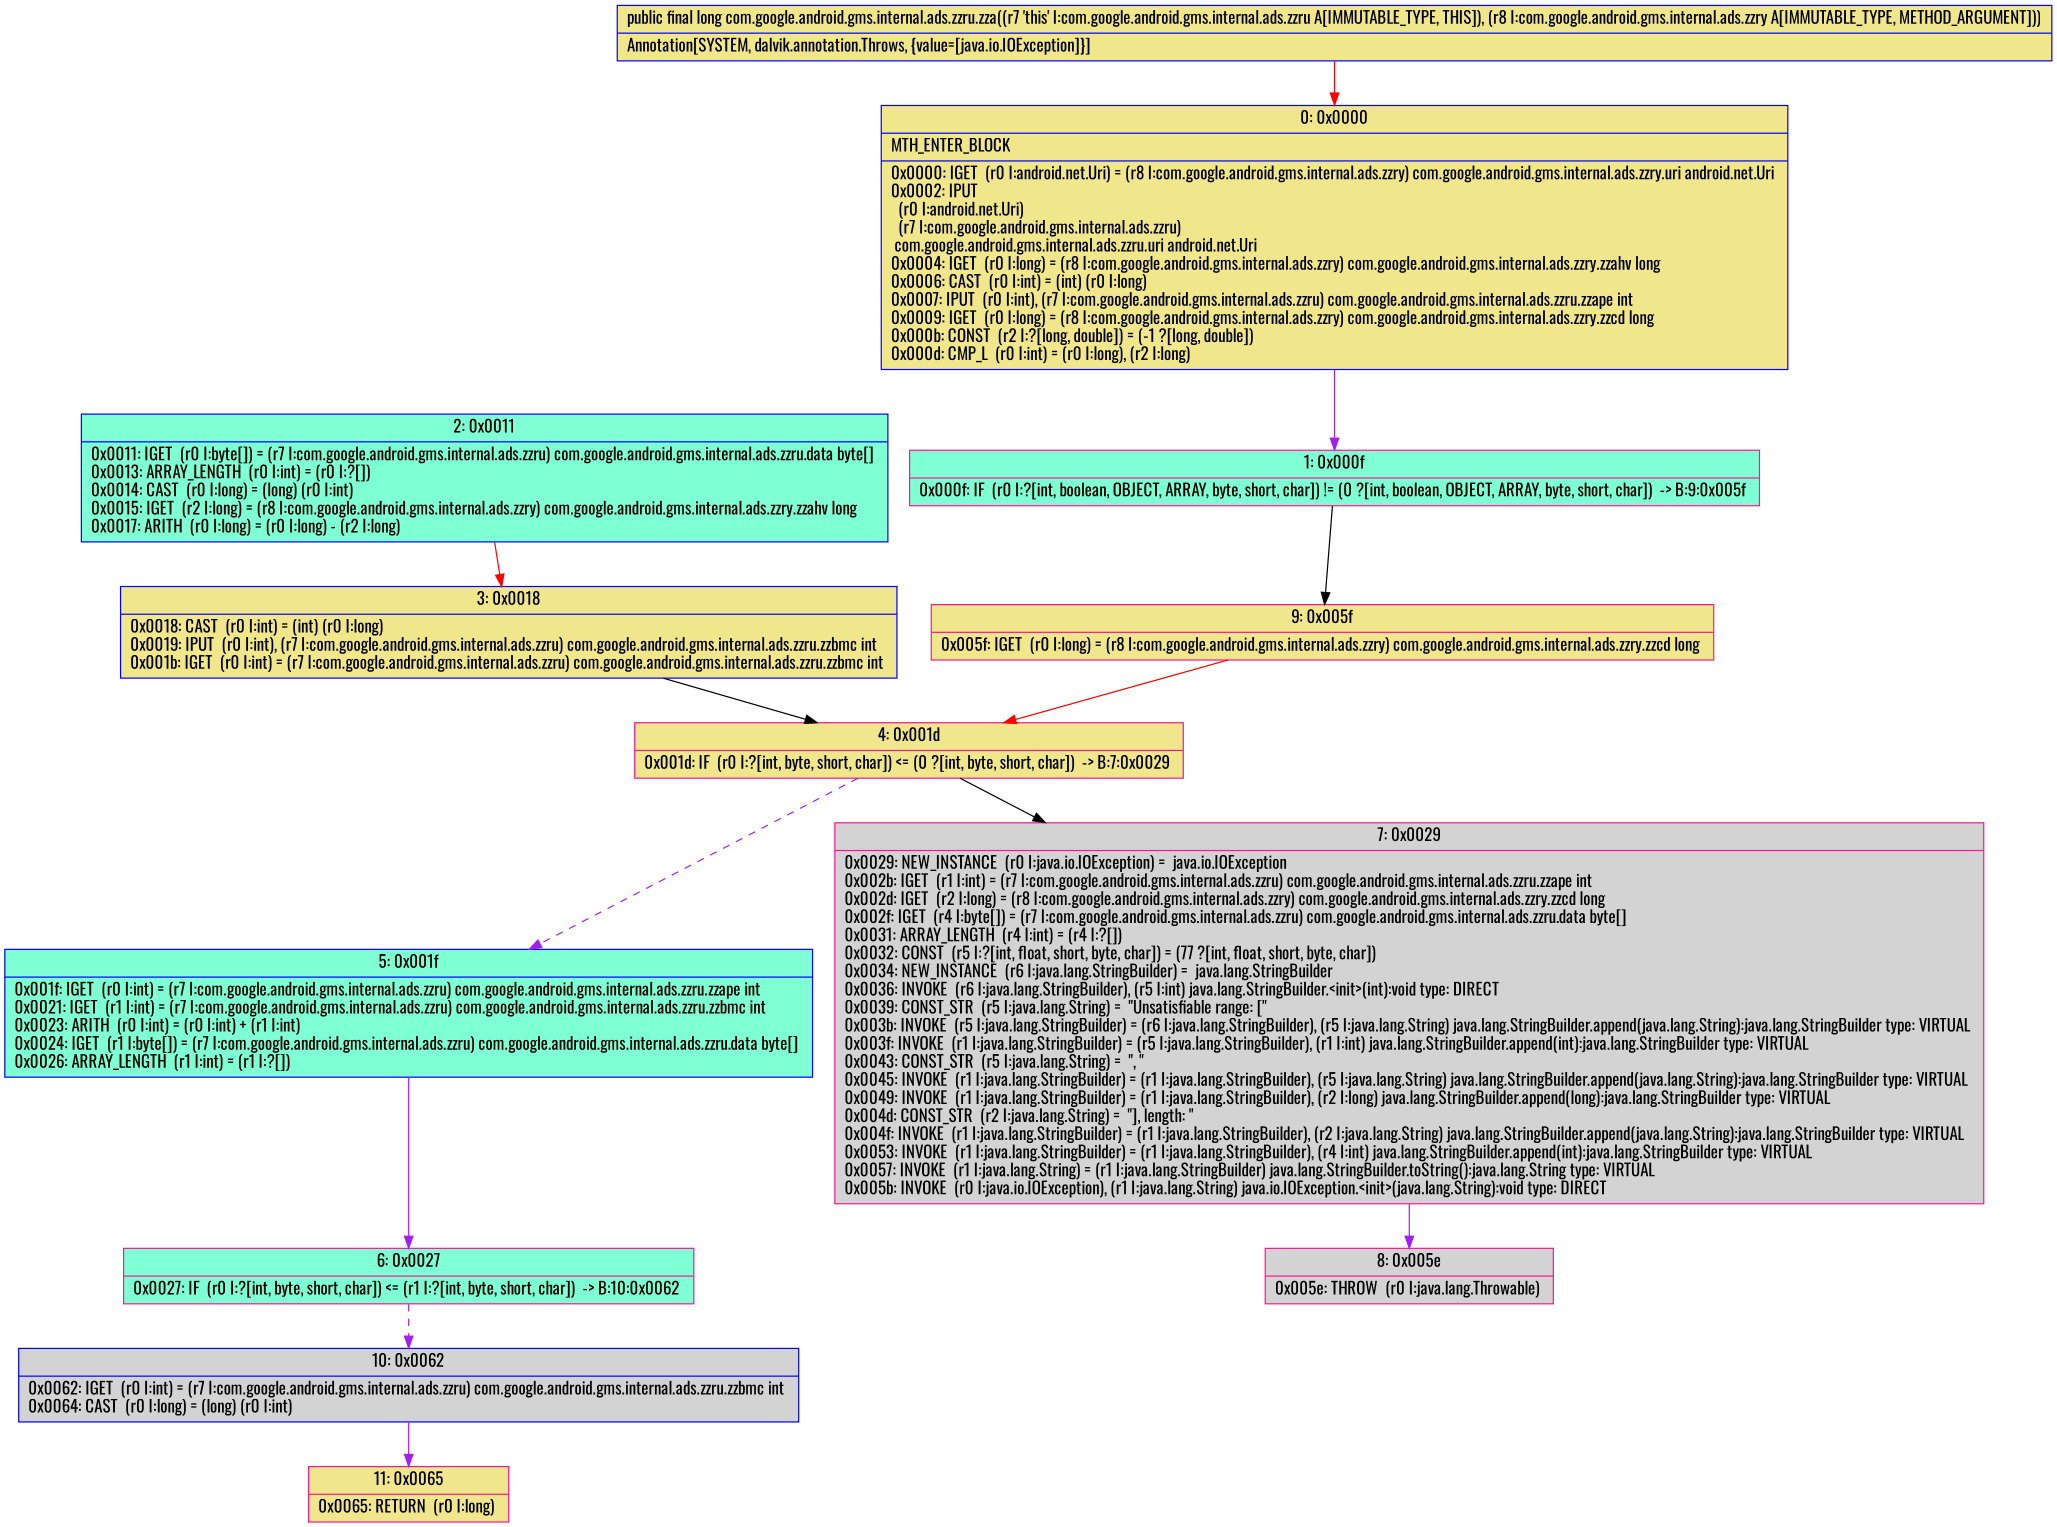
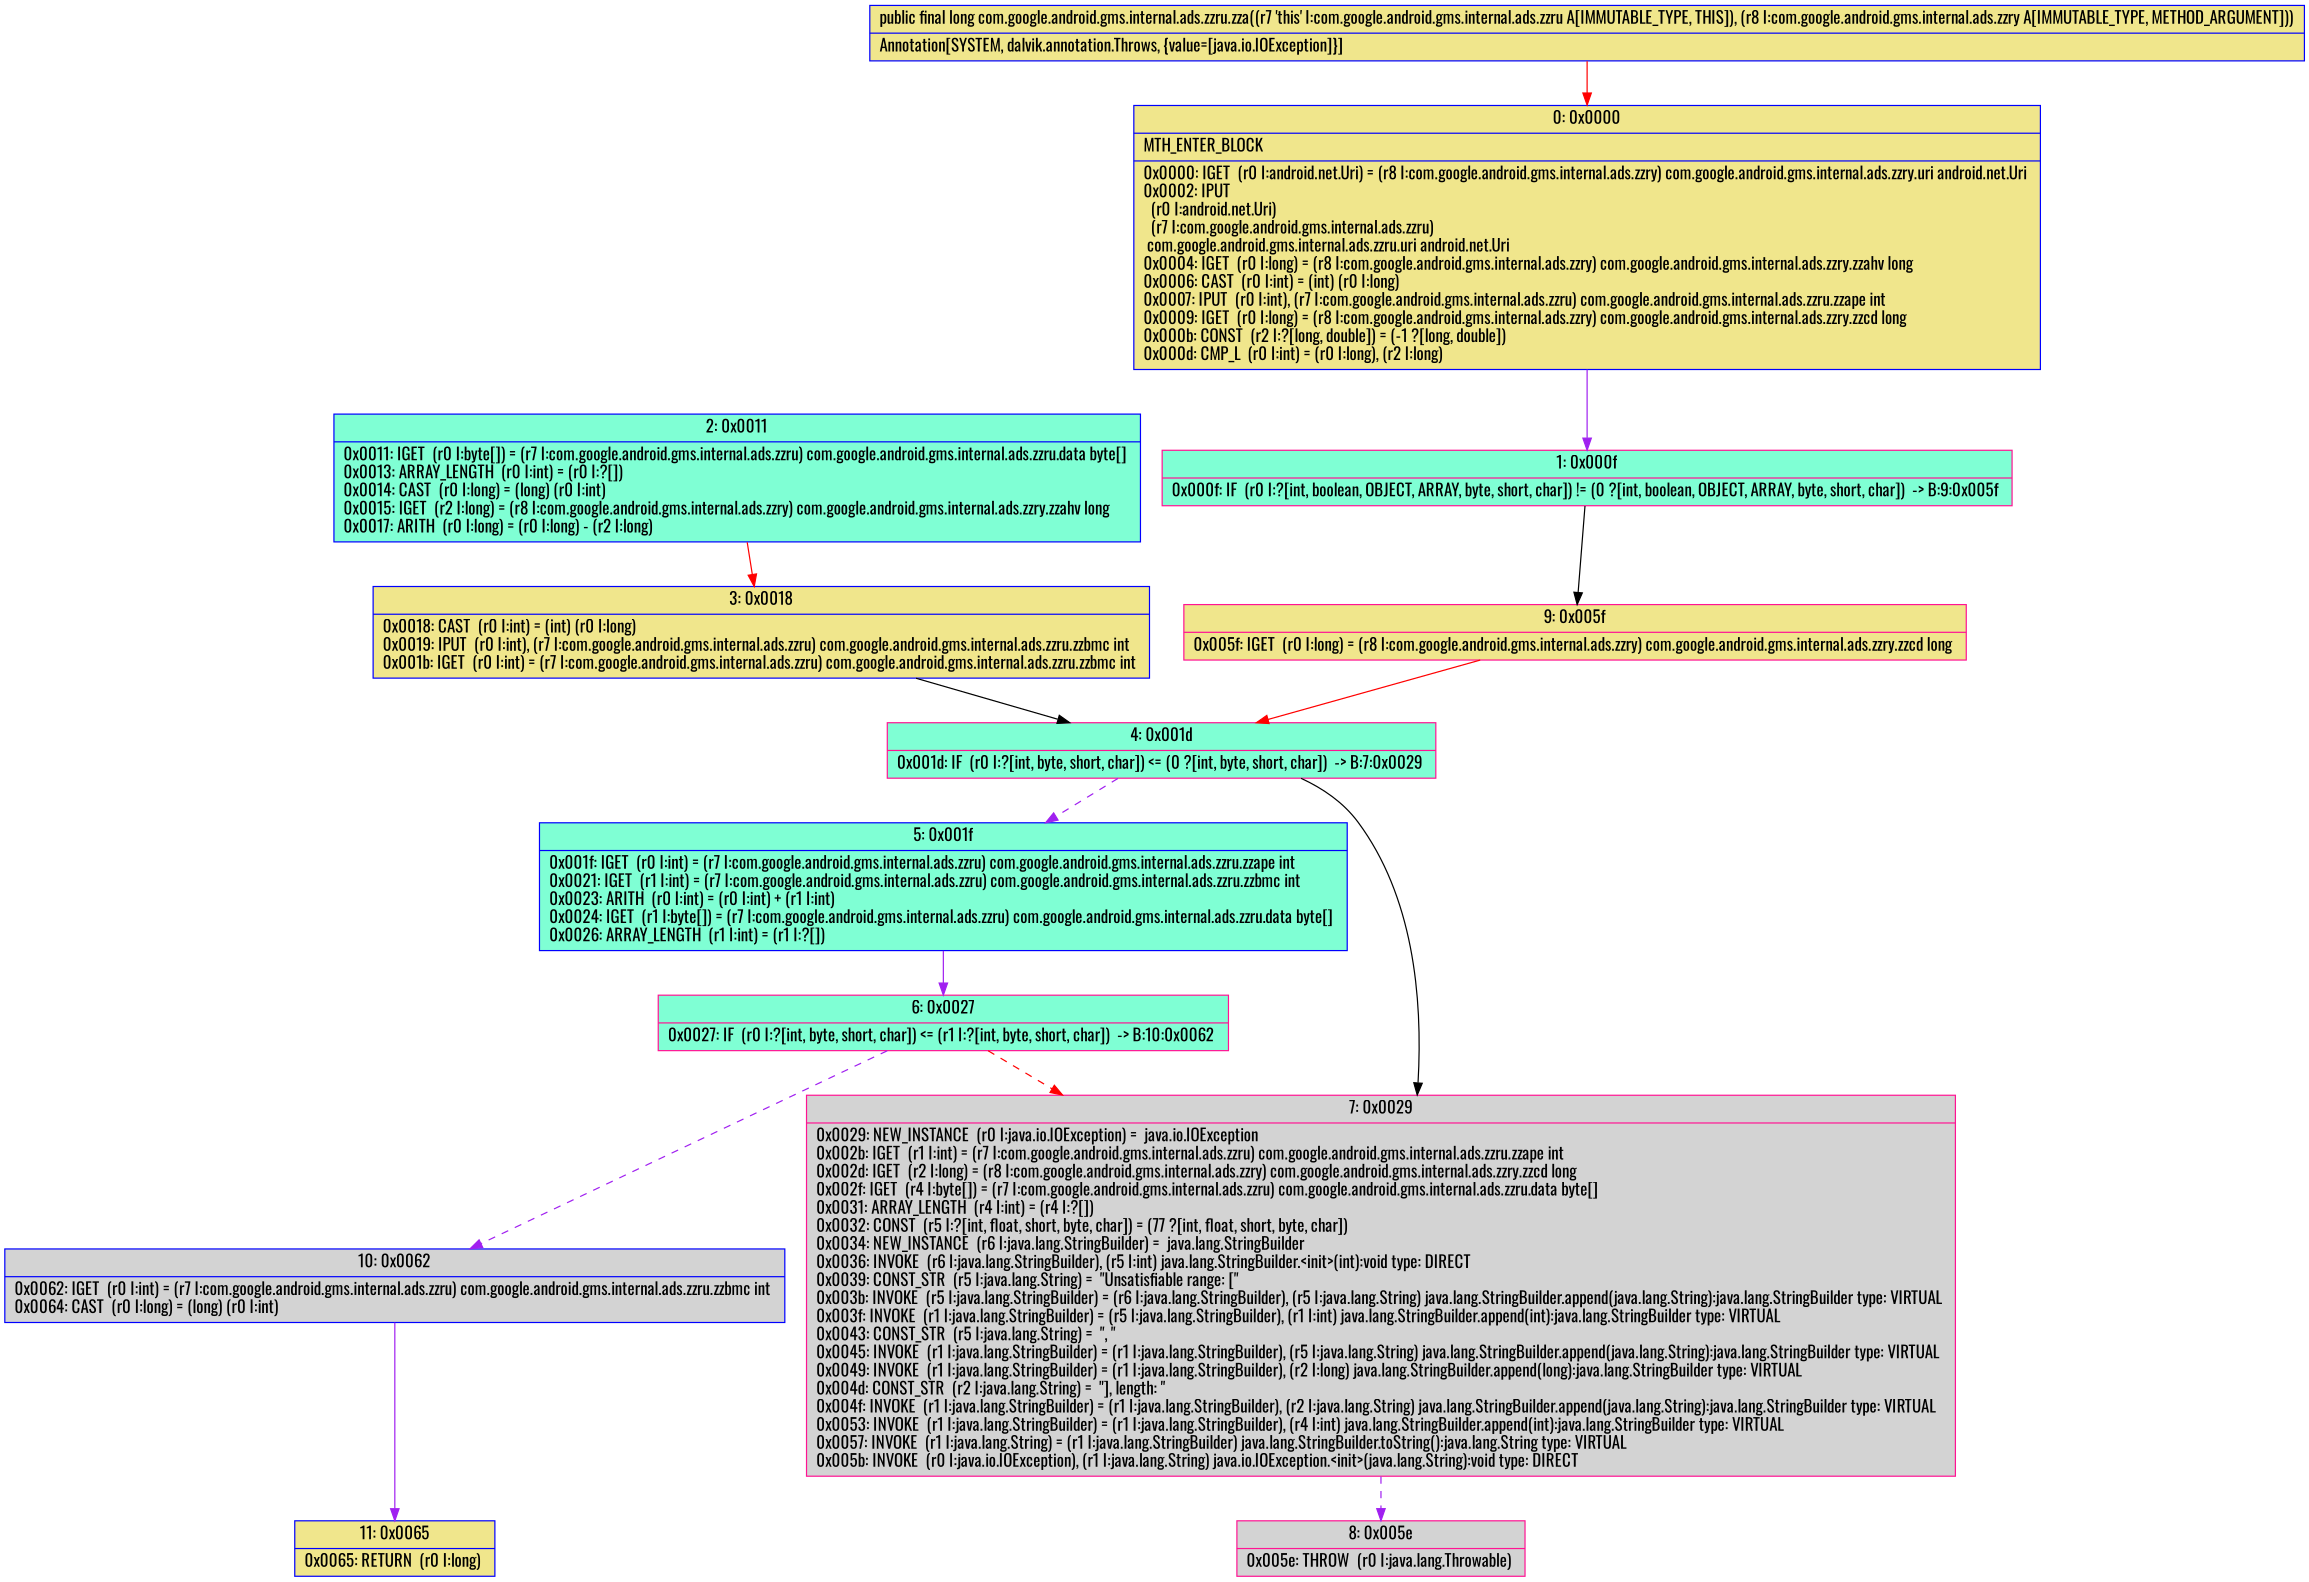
node "4: 0x001d": fillcolor khaki -> aquamarine
edge "6: 0x0027" -> "7: 0x0029": added
edge "7: 0x0029" -> "8: 0x005e": style solid -> dashed
node "11: 0x0065": color deeppink -> blue
